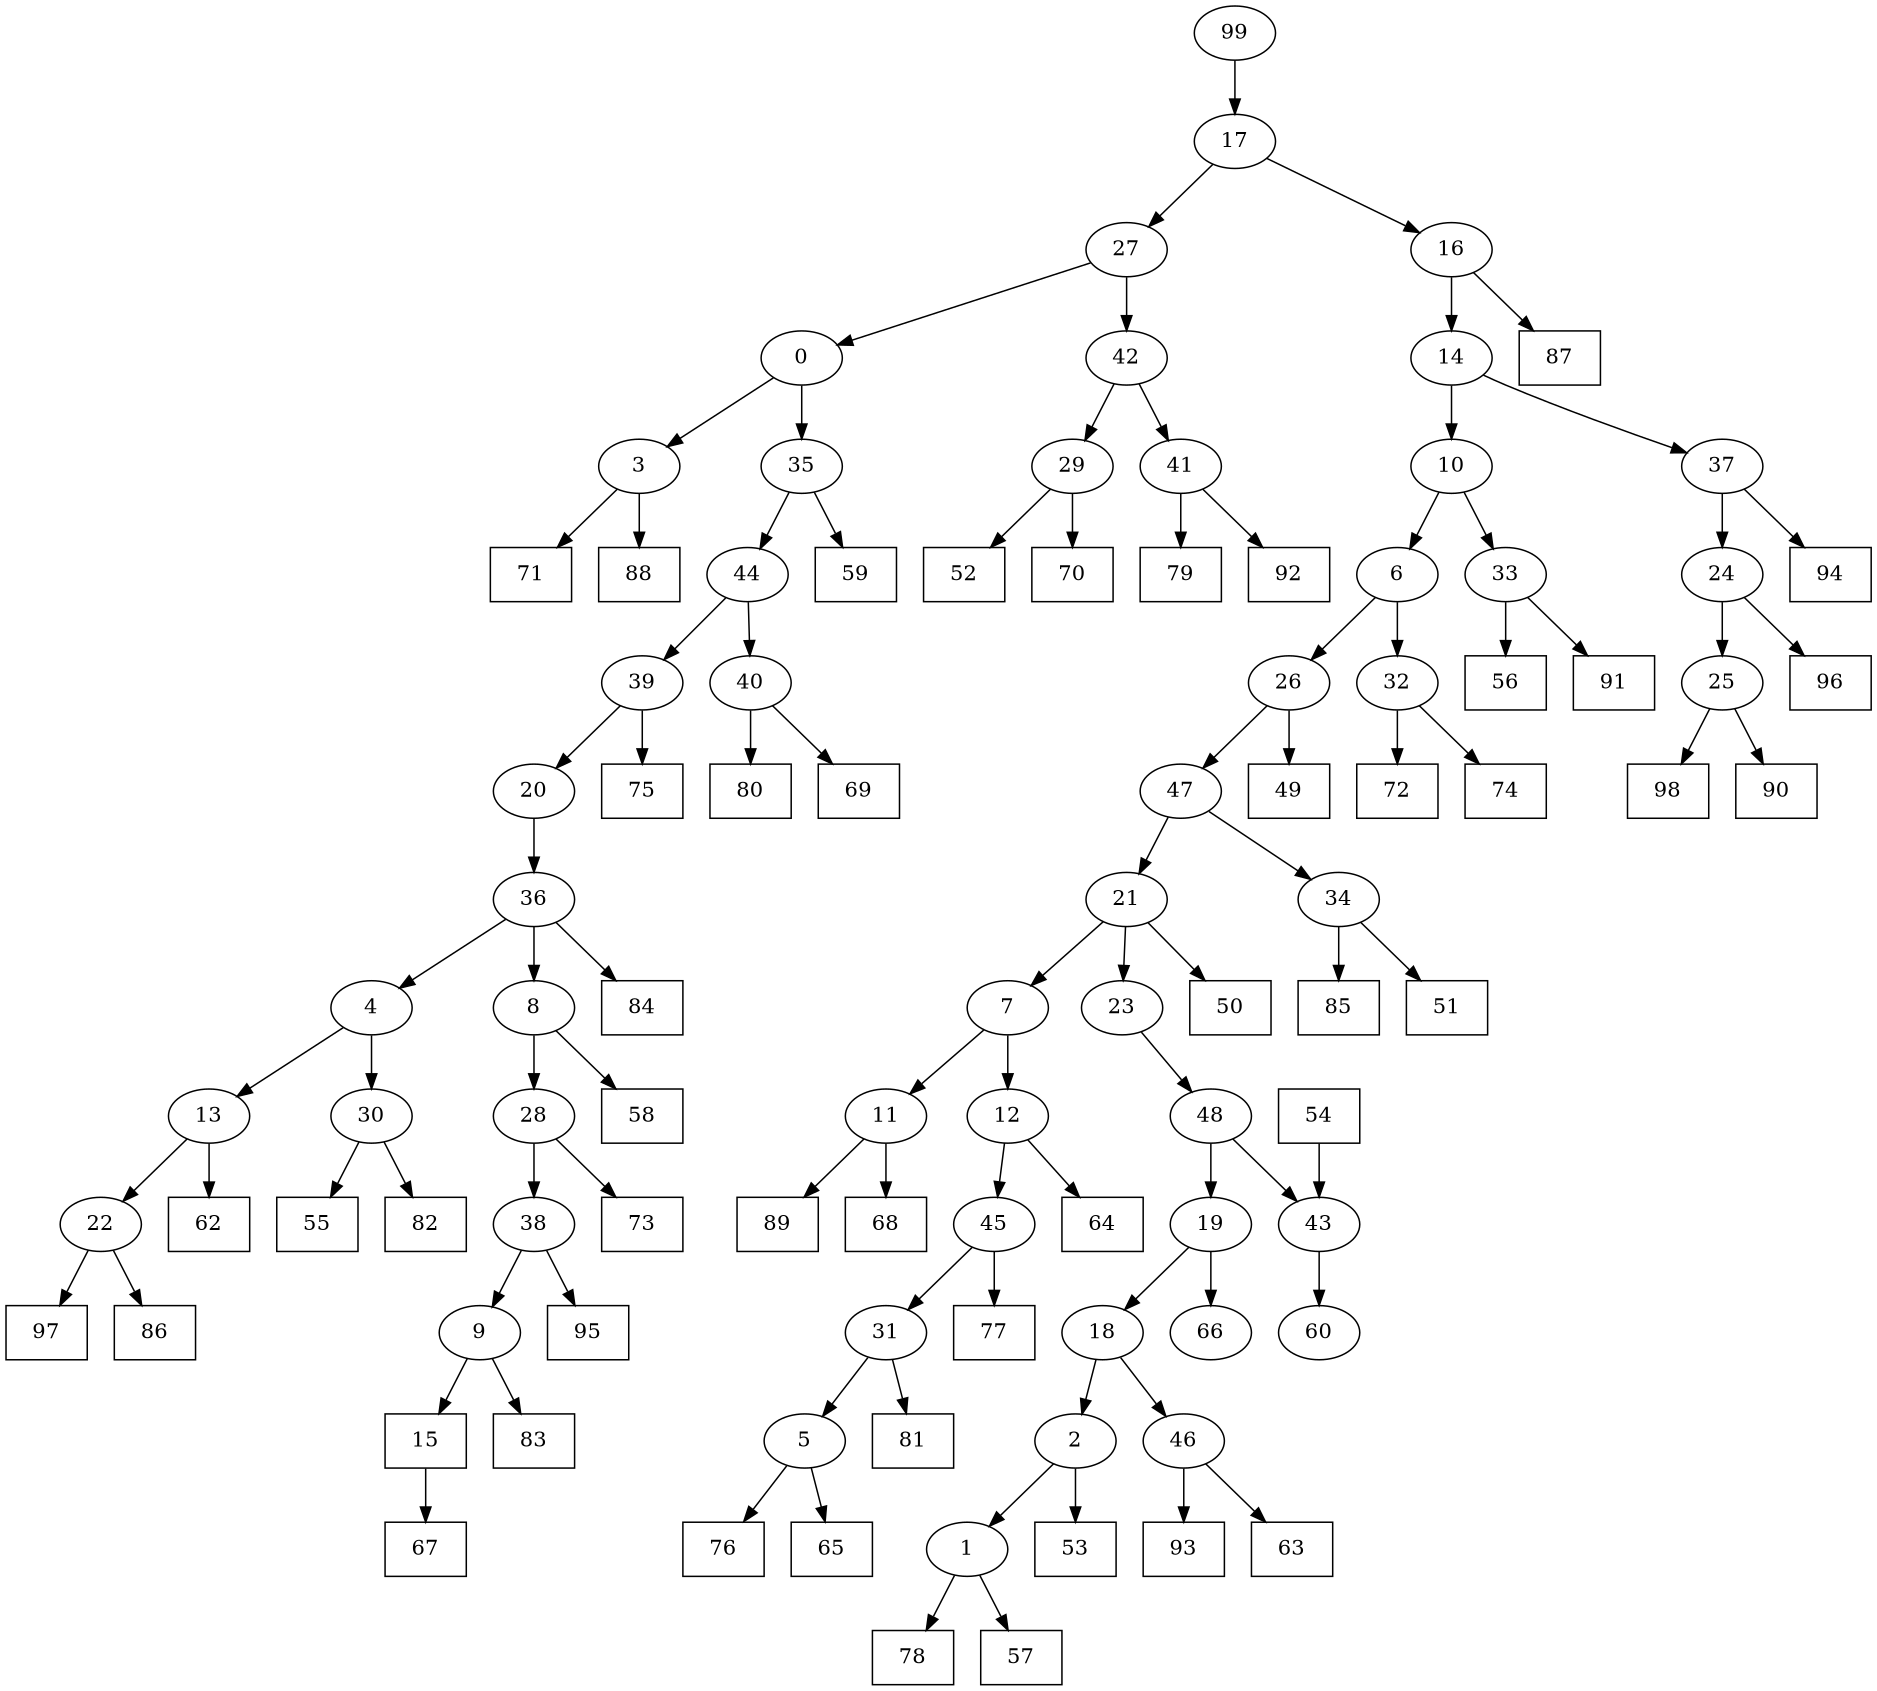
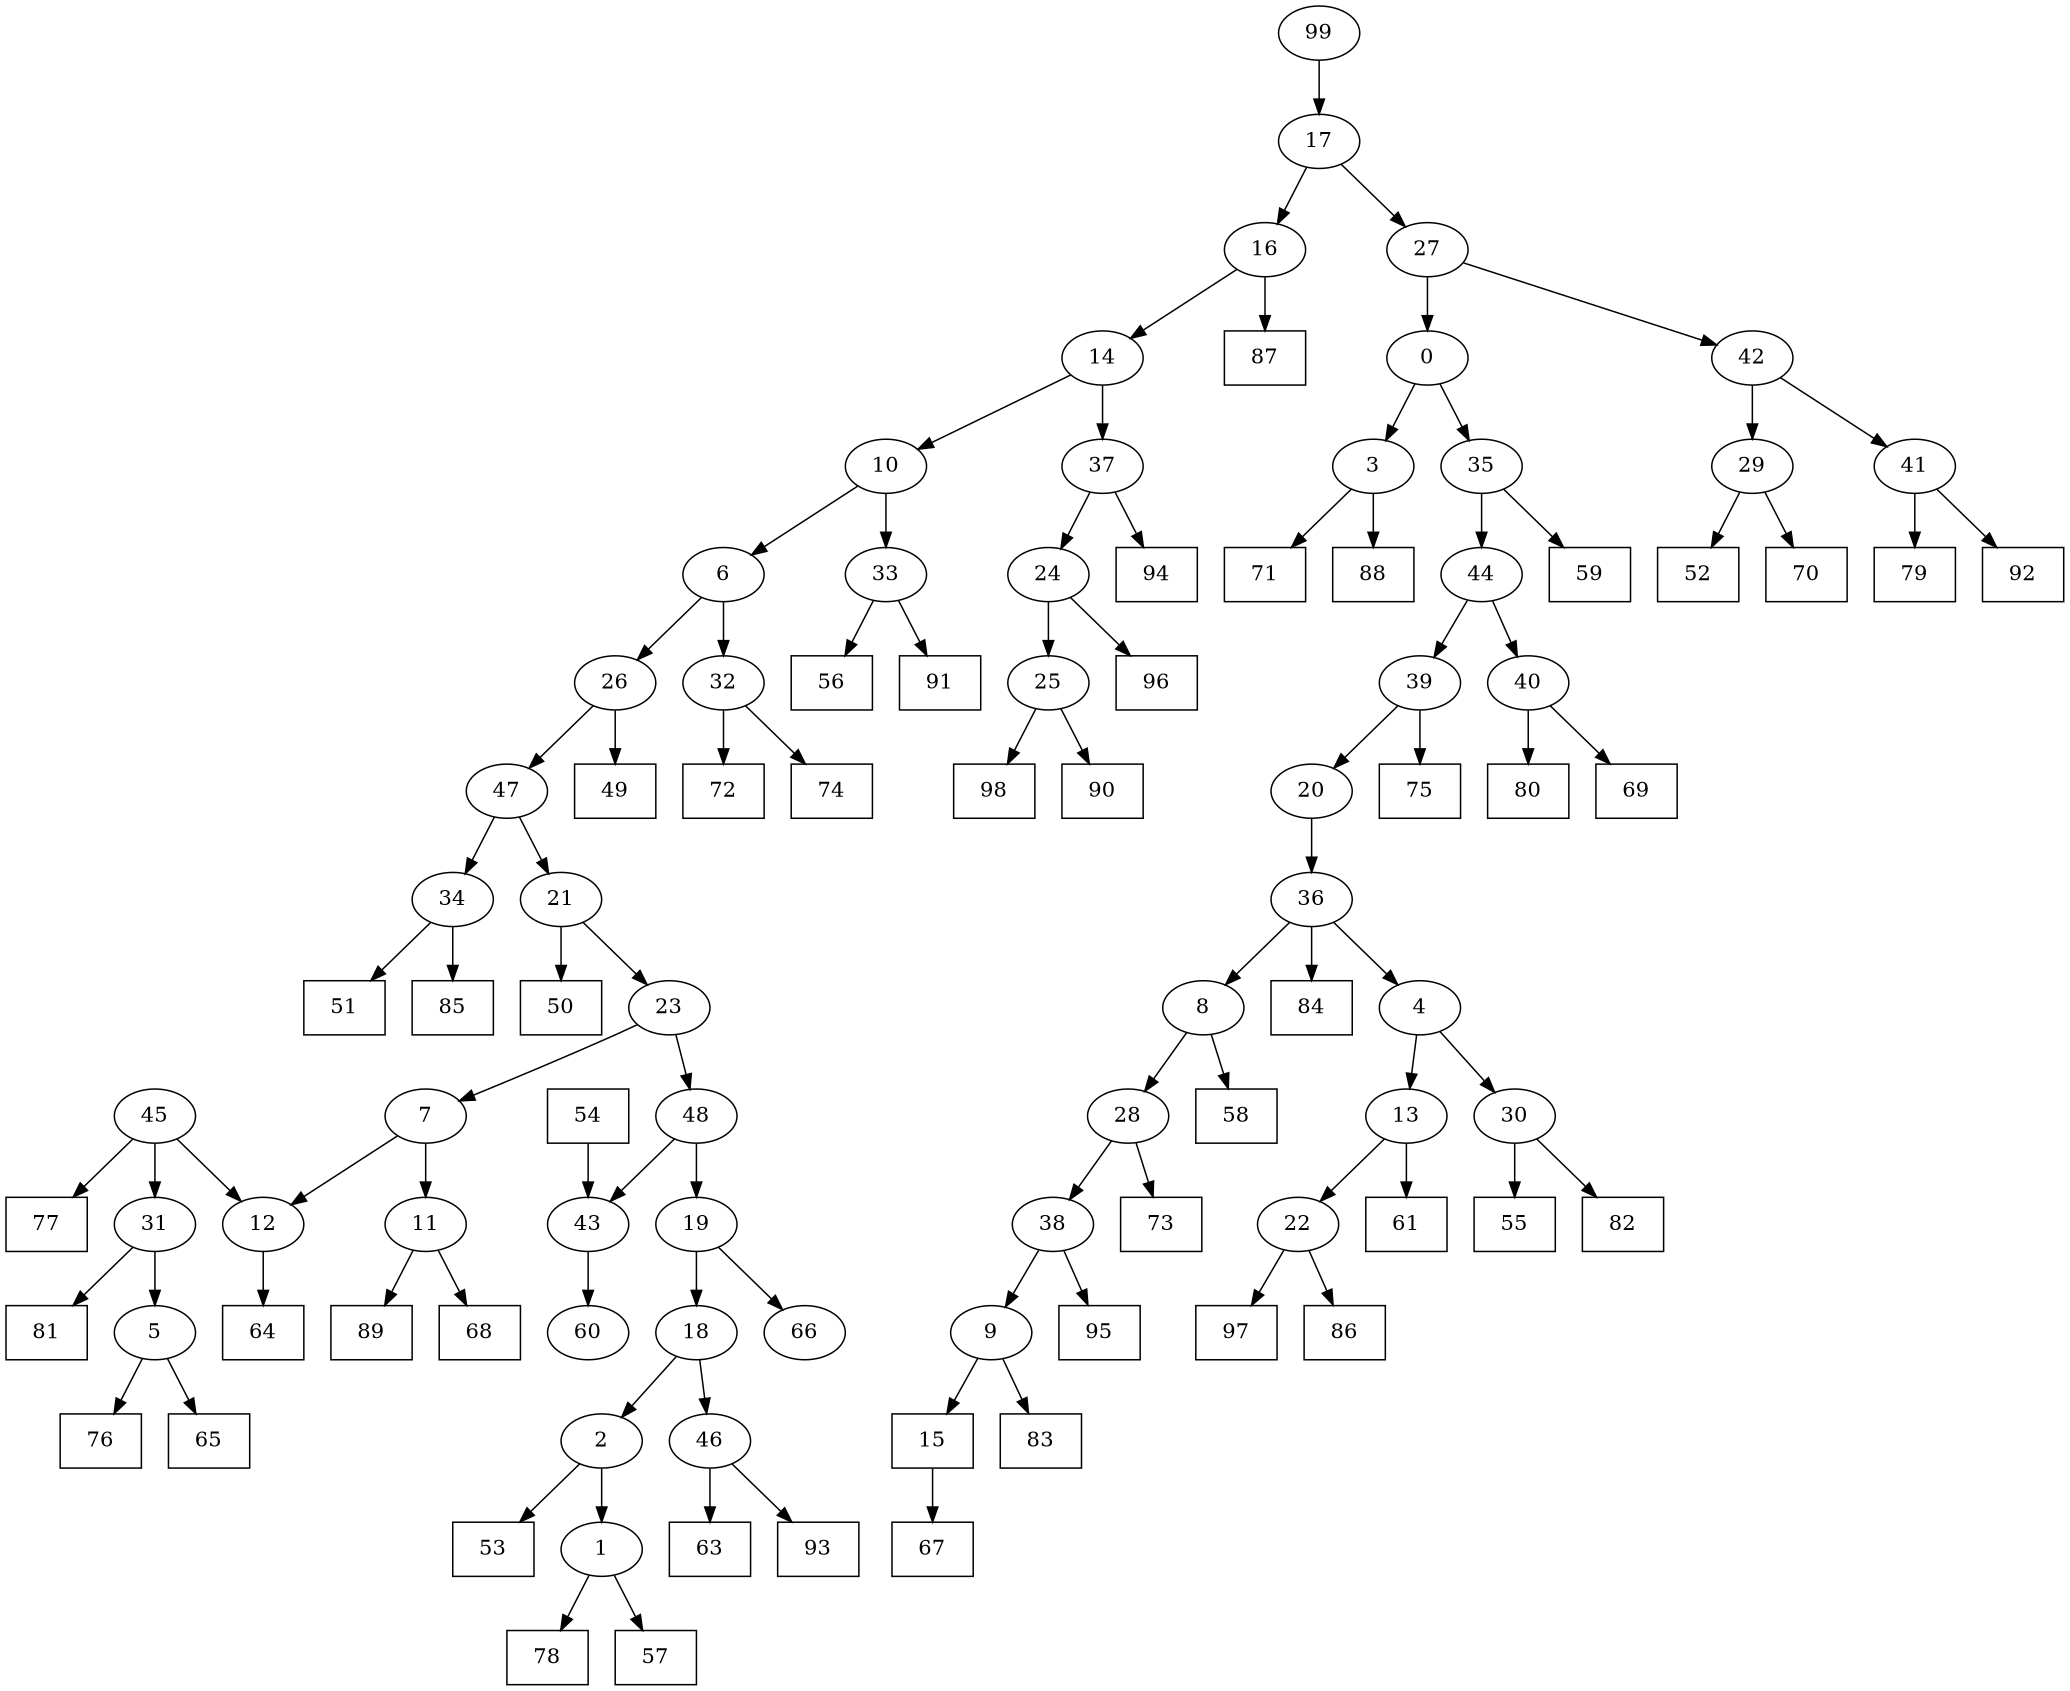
edge "21" -> "7": now "23" -> "7"
edge "12" -> "45": reversed
node "62": label "62" -> "61"
